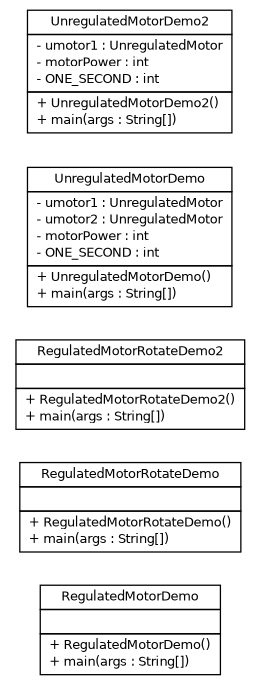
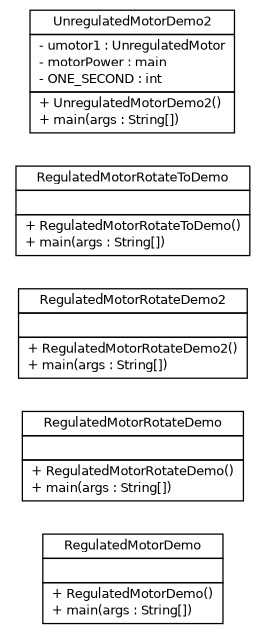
node "UnregulatedMotorDemo2": text "- motorPower : int" -> "- motorPower : main"
node "RegulatedMotorRotateToDemo": added
node "UnregulatedMotorDemo": removed
